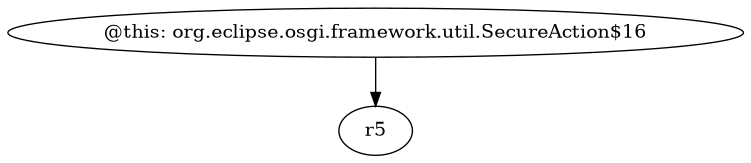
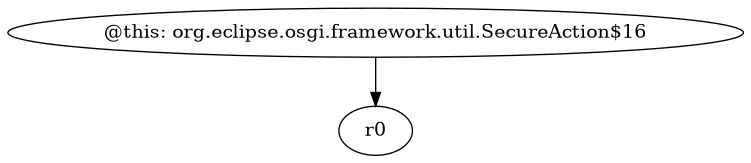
node "r5": label "r5" -> "r0"
